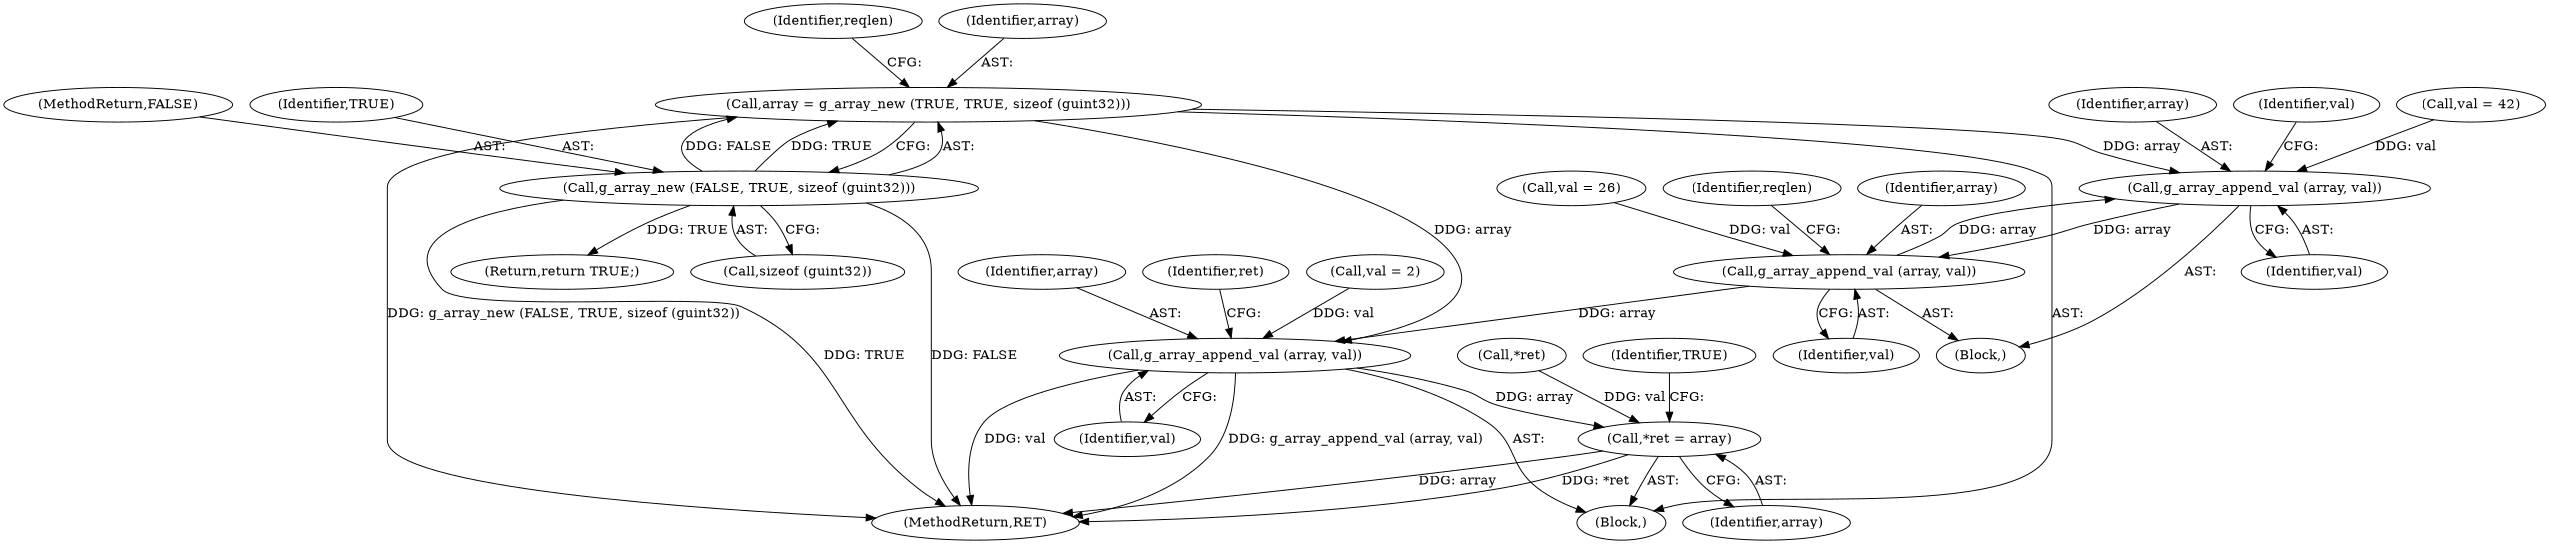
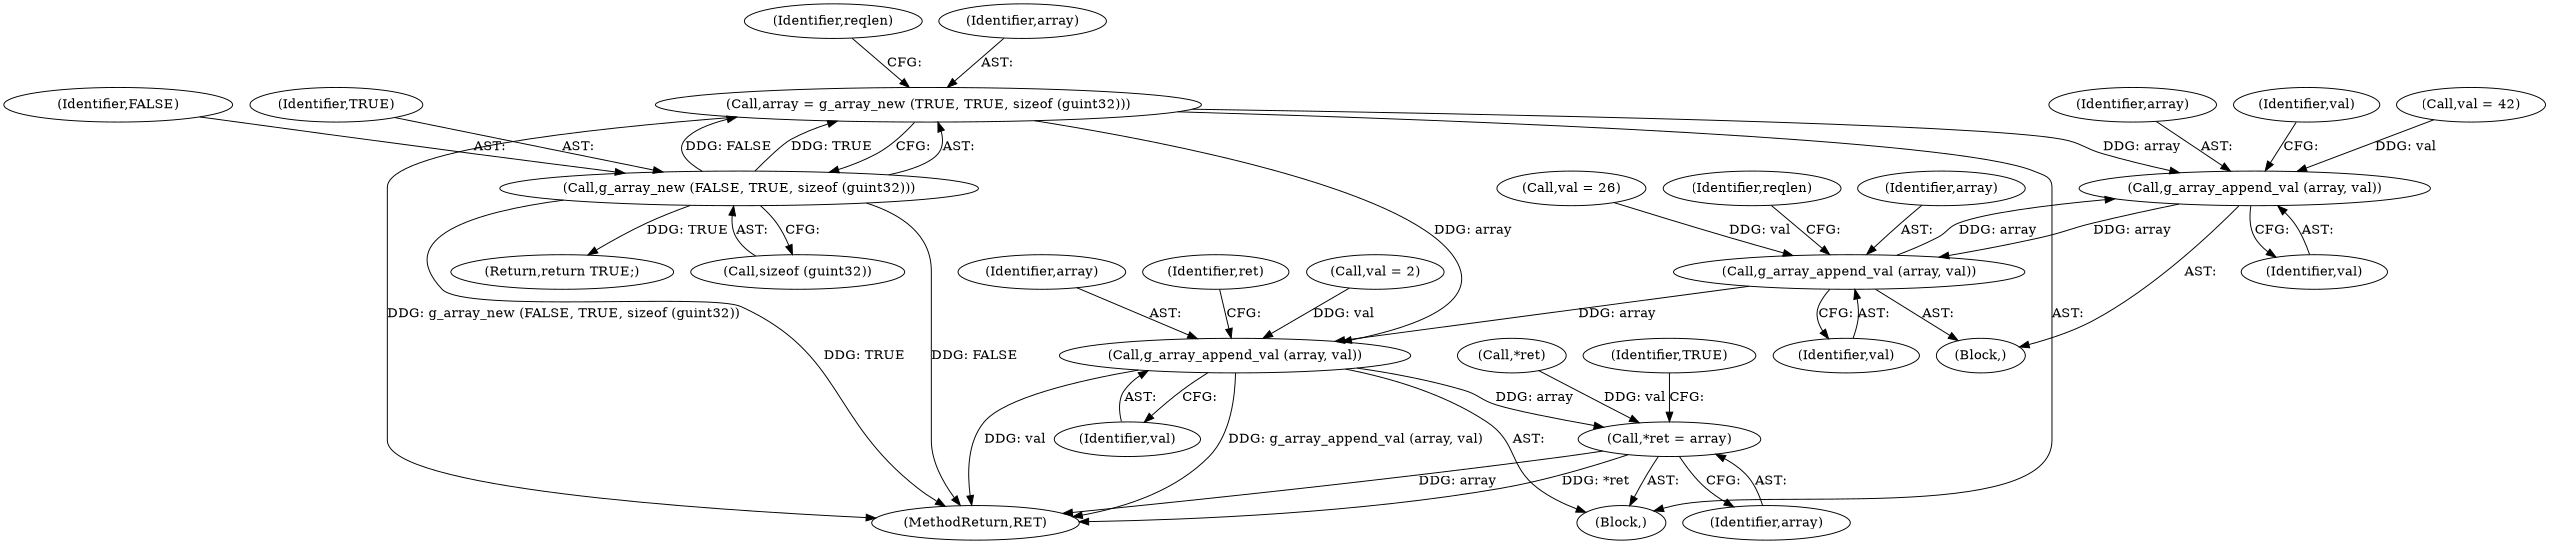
node "(MethodReturn,FALSE)": label "(MethodReturn,FALSE)" -> "(Identifier,FALSE)"
